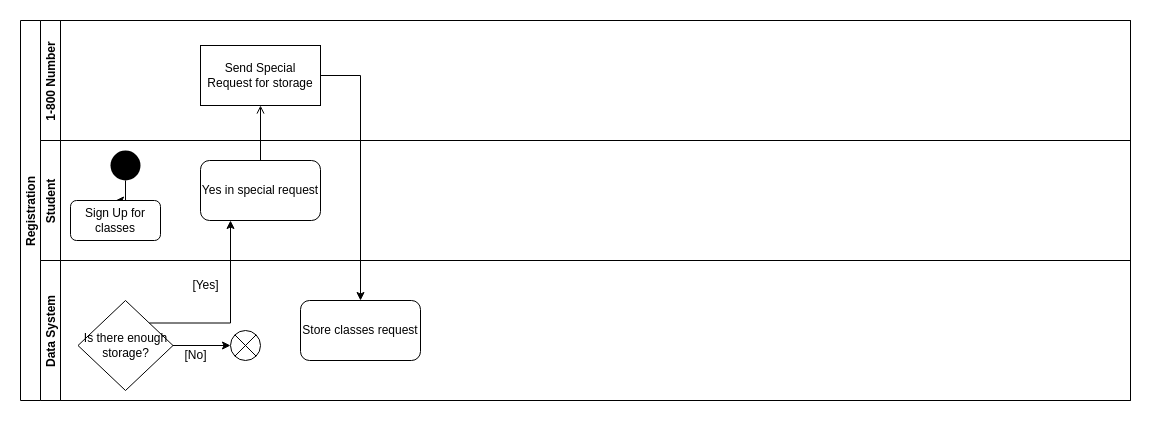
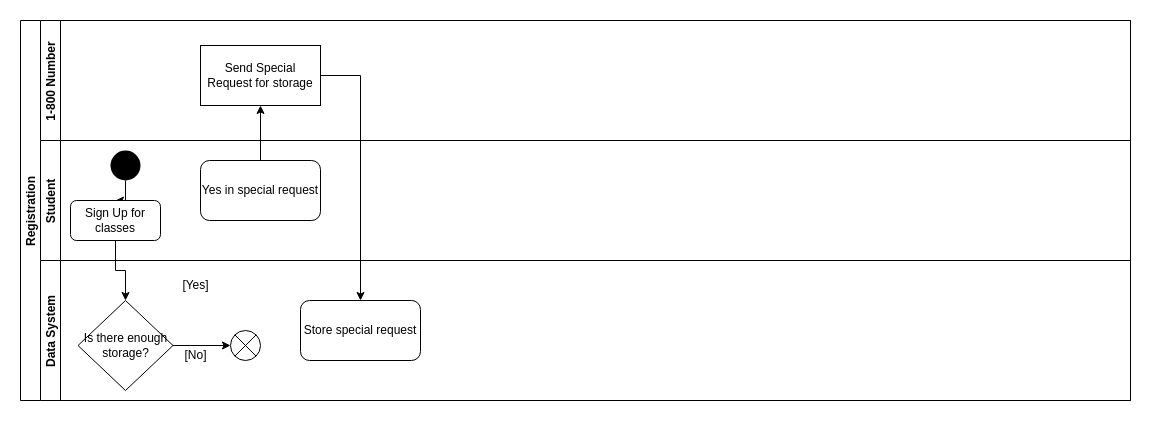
edge "Yes in special request" -> "Send Special Request for storage": arrowhead open -> classic
edge "Sign Up for classes" -> "Is there enough storage?": added
node "[Yes]": moved (206, 286) -> (196, 286)
edge "Is there enough storage?" -> "Yes in special request": removed
node "Store classes request": label "Store classes request" -> "Store special request"
